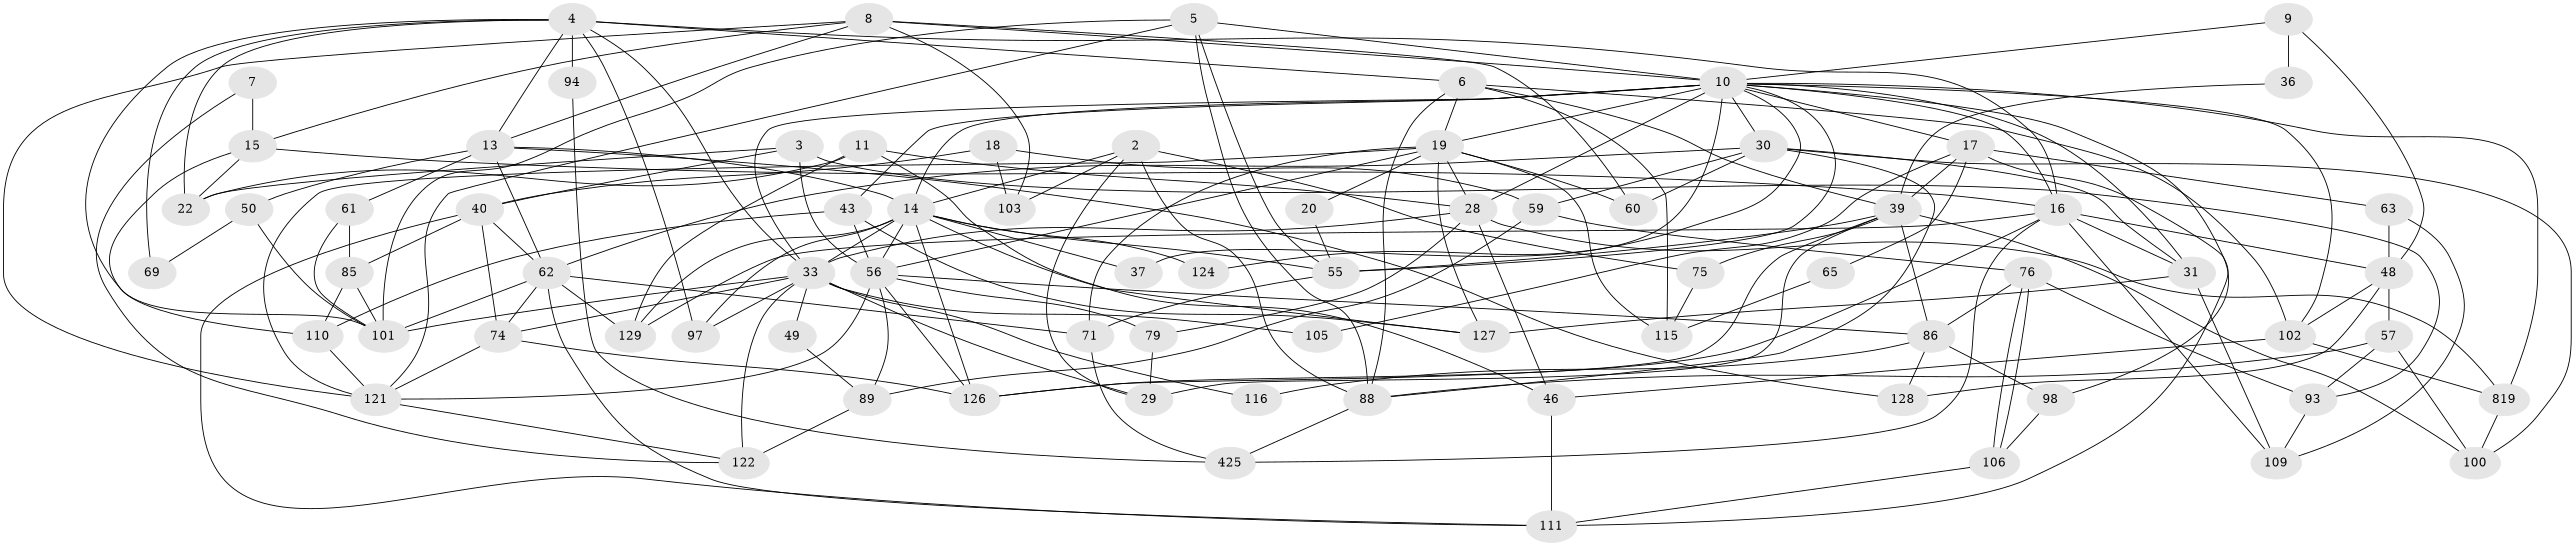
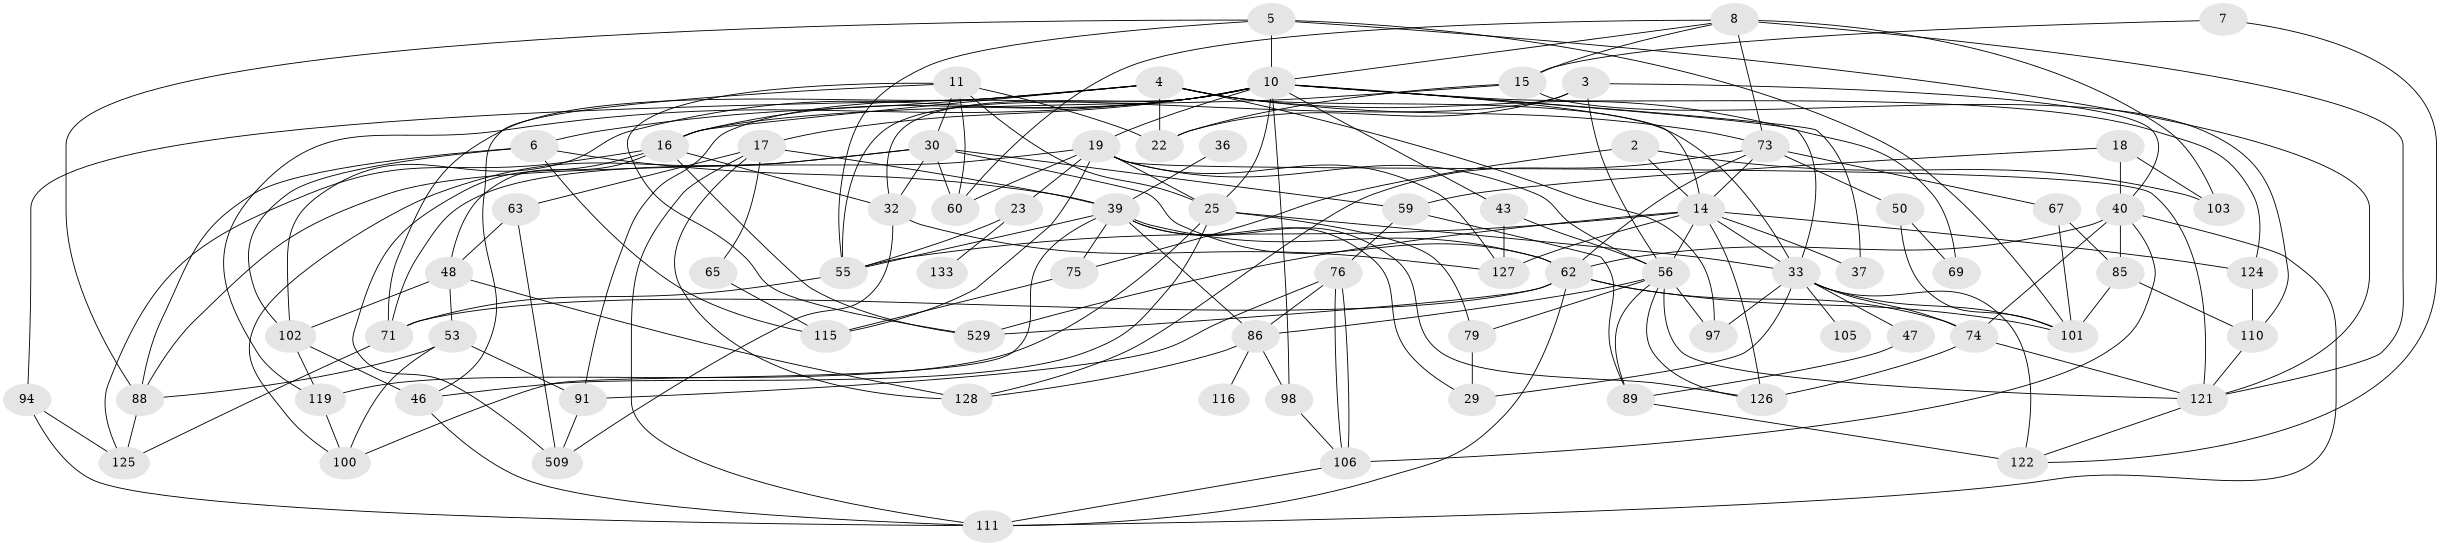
node "9": removed
edge "4" -- "101": now "4" -- "71"
edge "6" -- "19": removed
edge "10" -- "30": now "11" -- "30"
edge "11" -- "60": added
node "13": label "13" -> "73"
node "61": label "61" -> "67"
node "20": label "20" -> "23"
node "28": label "28" -> "25"
edge "43" -- "110": now "124" -- "110"
edge "39" -- "62": added
edge "14" -- "97": now "56" -- "97"
edge "17" -- "105": now "17" -- "128"
node "133": added
node "31": label "31" -> "32"
edge "2" -- "88": removed
edge "2" -- "29": removed
node "129": label "129" -> "529"
node "49": label "49" -> "47"
node "57": label "57" -> "53"
edge "33" -- "116": removed
edge "16" -- "126": removed
node "93": label "93" -> "91"
node "819": label "819" -> "119"
edge "40" -- "106": added
node "425": label "425" -> "125"
node "109": label "109" -> "509"
edge "94" -- "111": added
